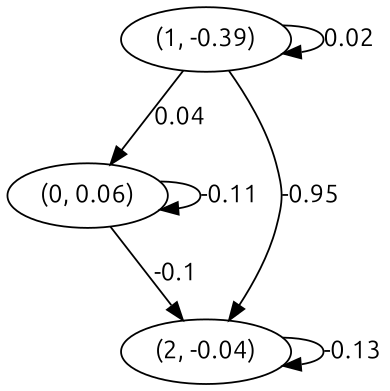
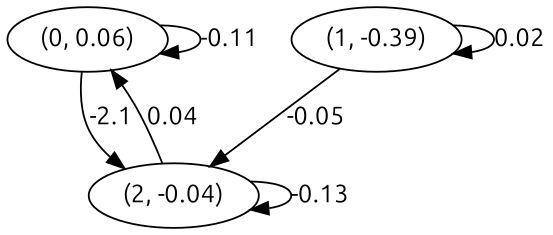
edge "(1, -0.39)" -> "(0, 0.06)": now "(2, -0.04)" -> "(0, 0.06)"
edge "(1, -0.39)" -> "(2, -0.04)": label "-0.95" -> "-0.05"
edge "(0, 0.06)" -> "(2, -0.04)": label "-0.1" -> "-2.1"
